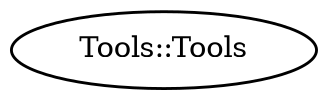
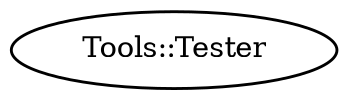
node "Tools::Tools": label "Tools::Tools" -> "Tools::Tester"
